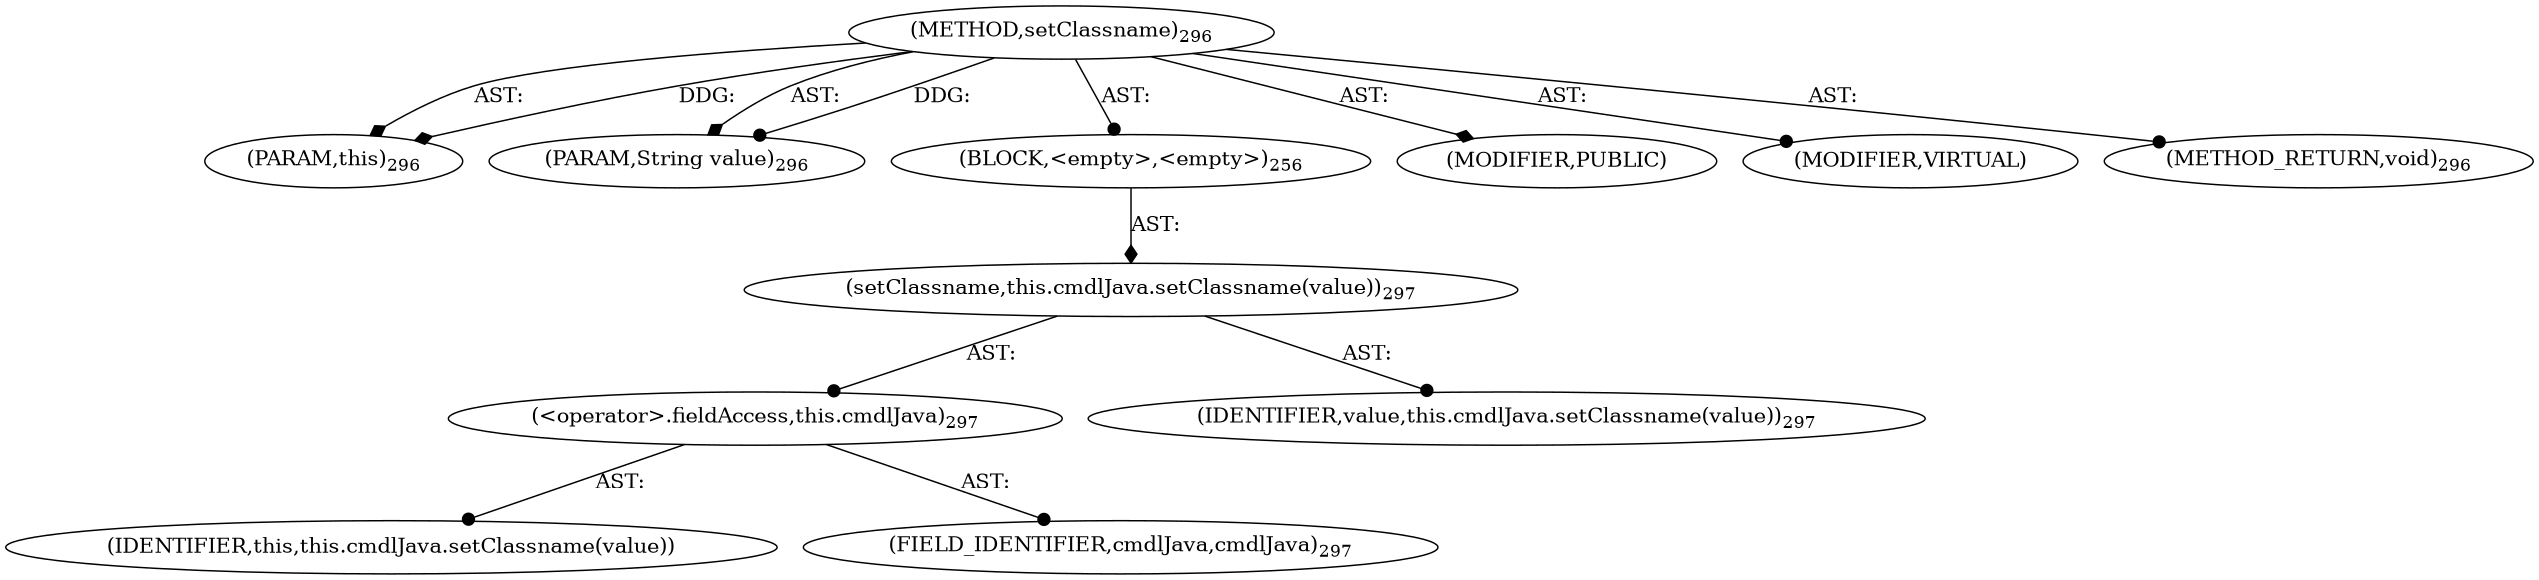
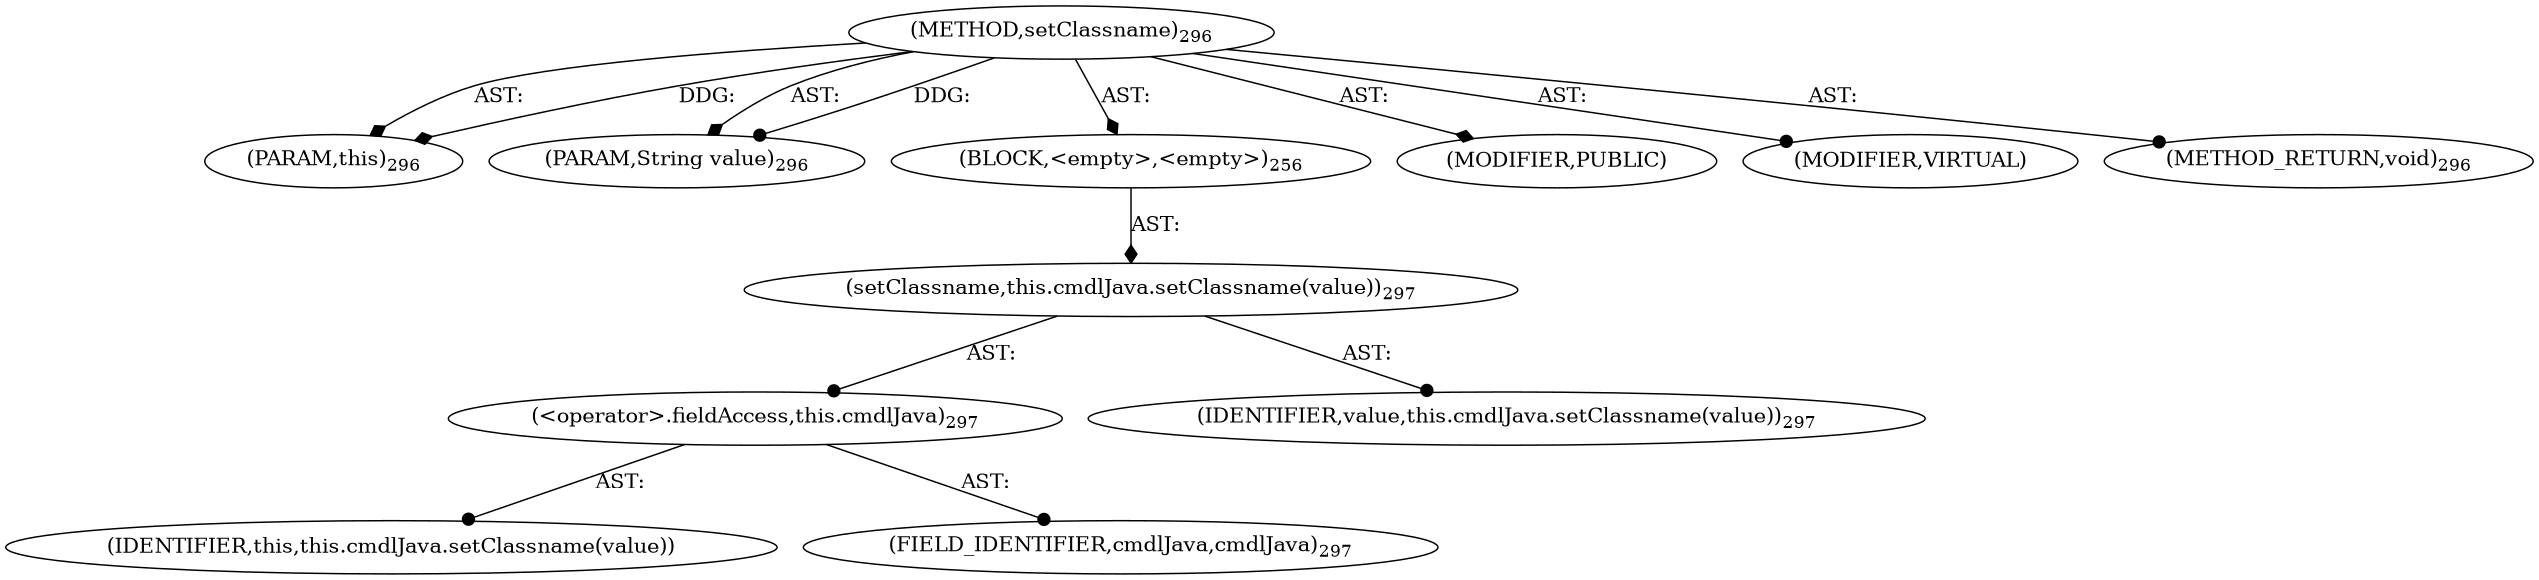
edge "(METHOD,setClassname)" -> "(BLOCK,<empty>,<empty>)": arrowhead dot -> diamond
